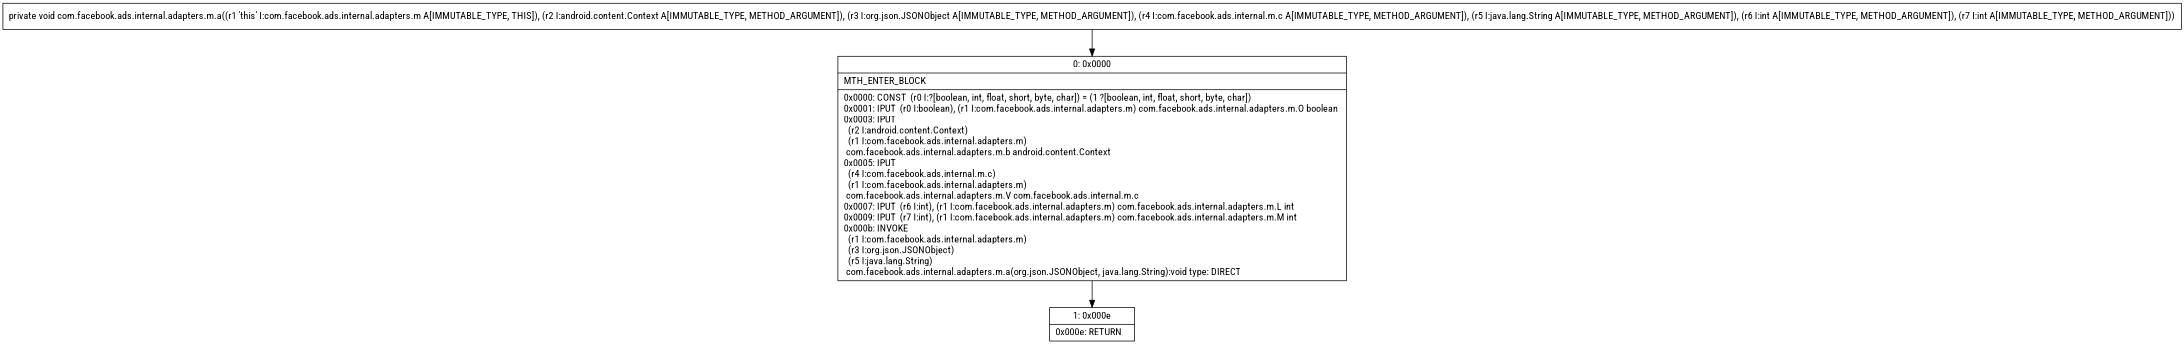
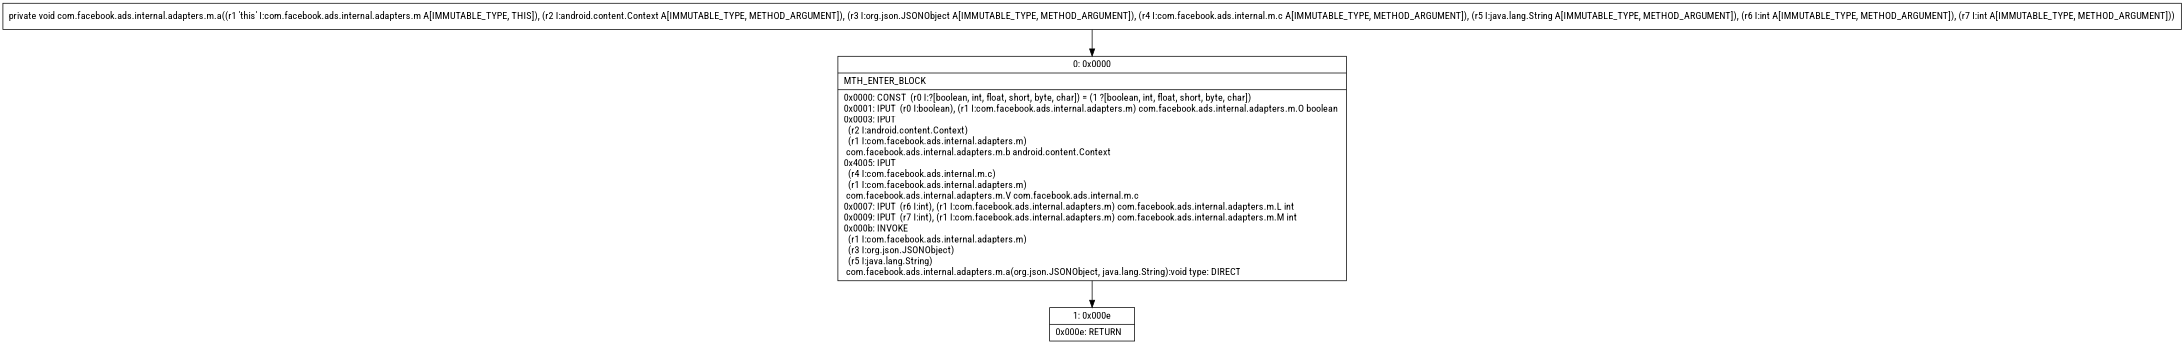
node "0: 0x0000": text "0x0005: IPUT" -> "0x4005: IPUT"
